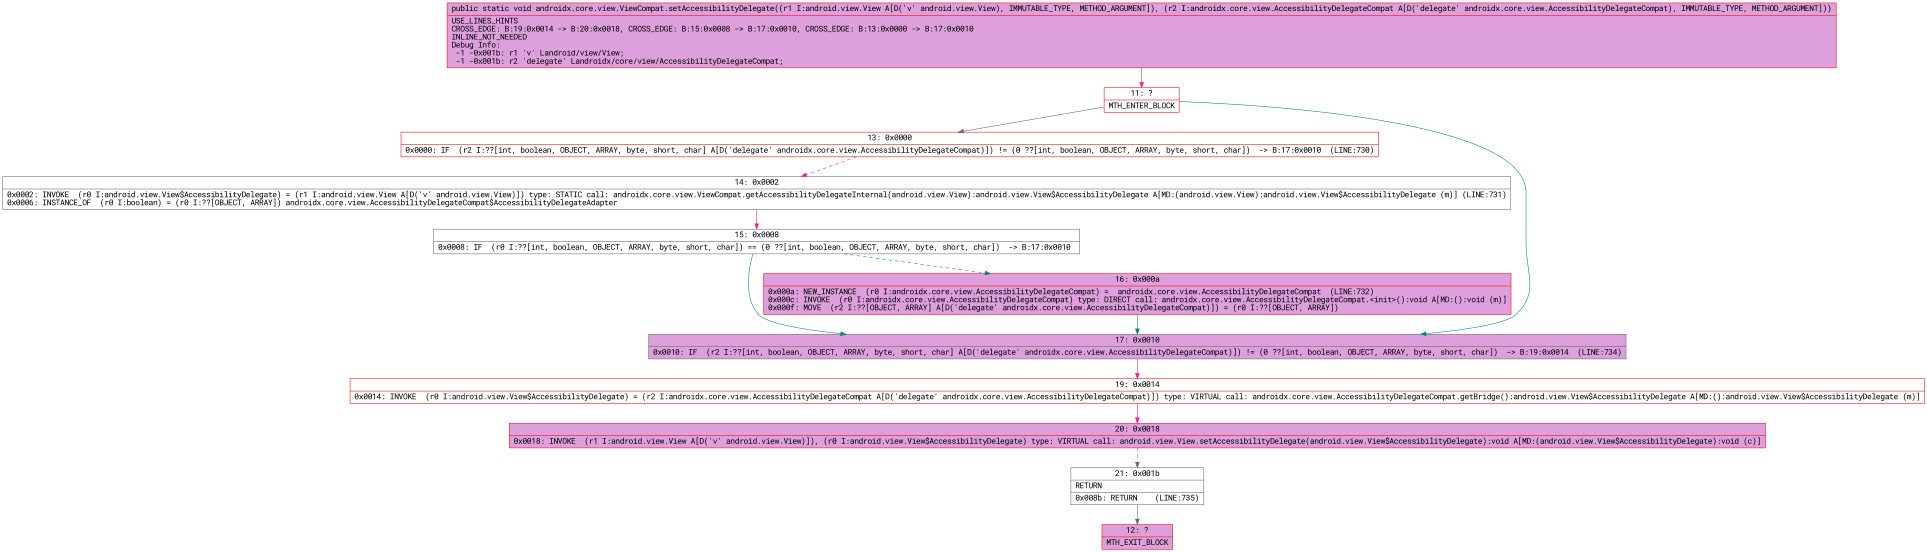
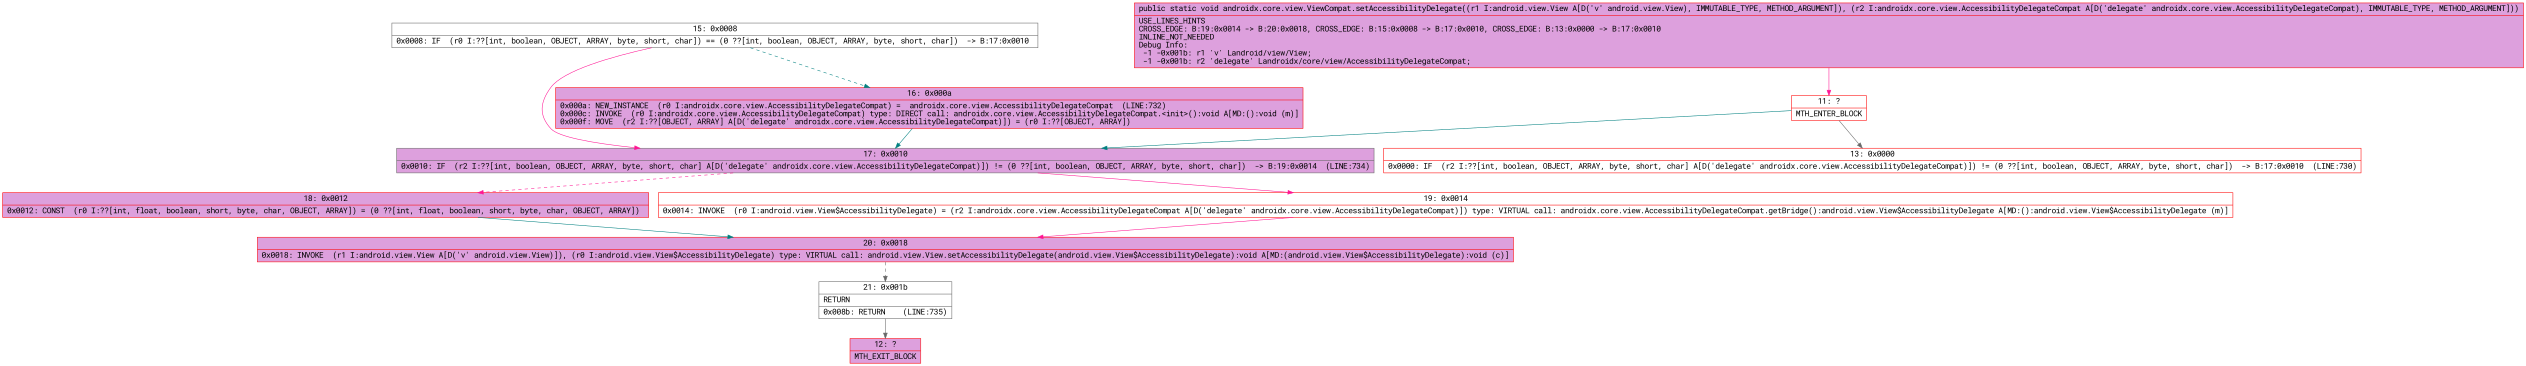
node "14: 0x0002": removed
node "18: 0x0012": added
edge "15: 0x0008" -> "17: 0x0010": color teal -> deeppink
